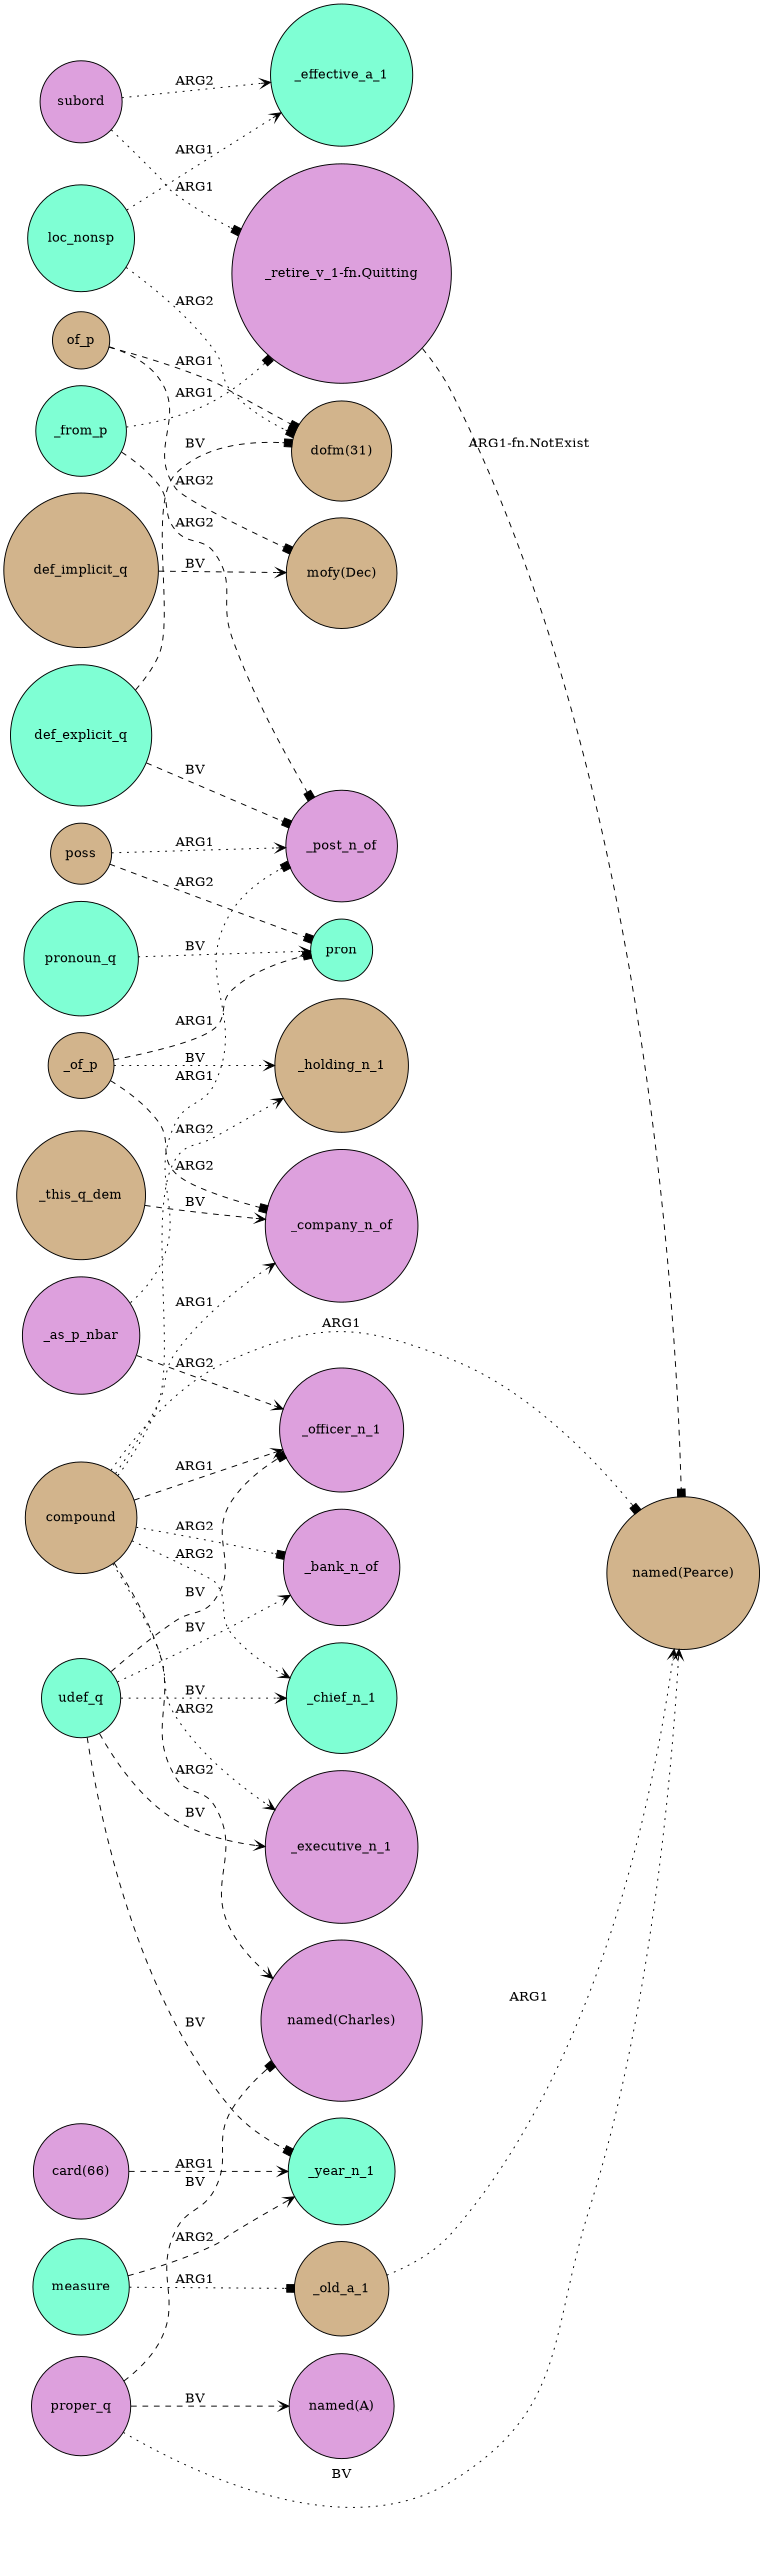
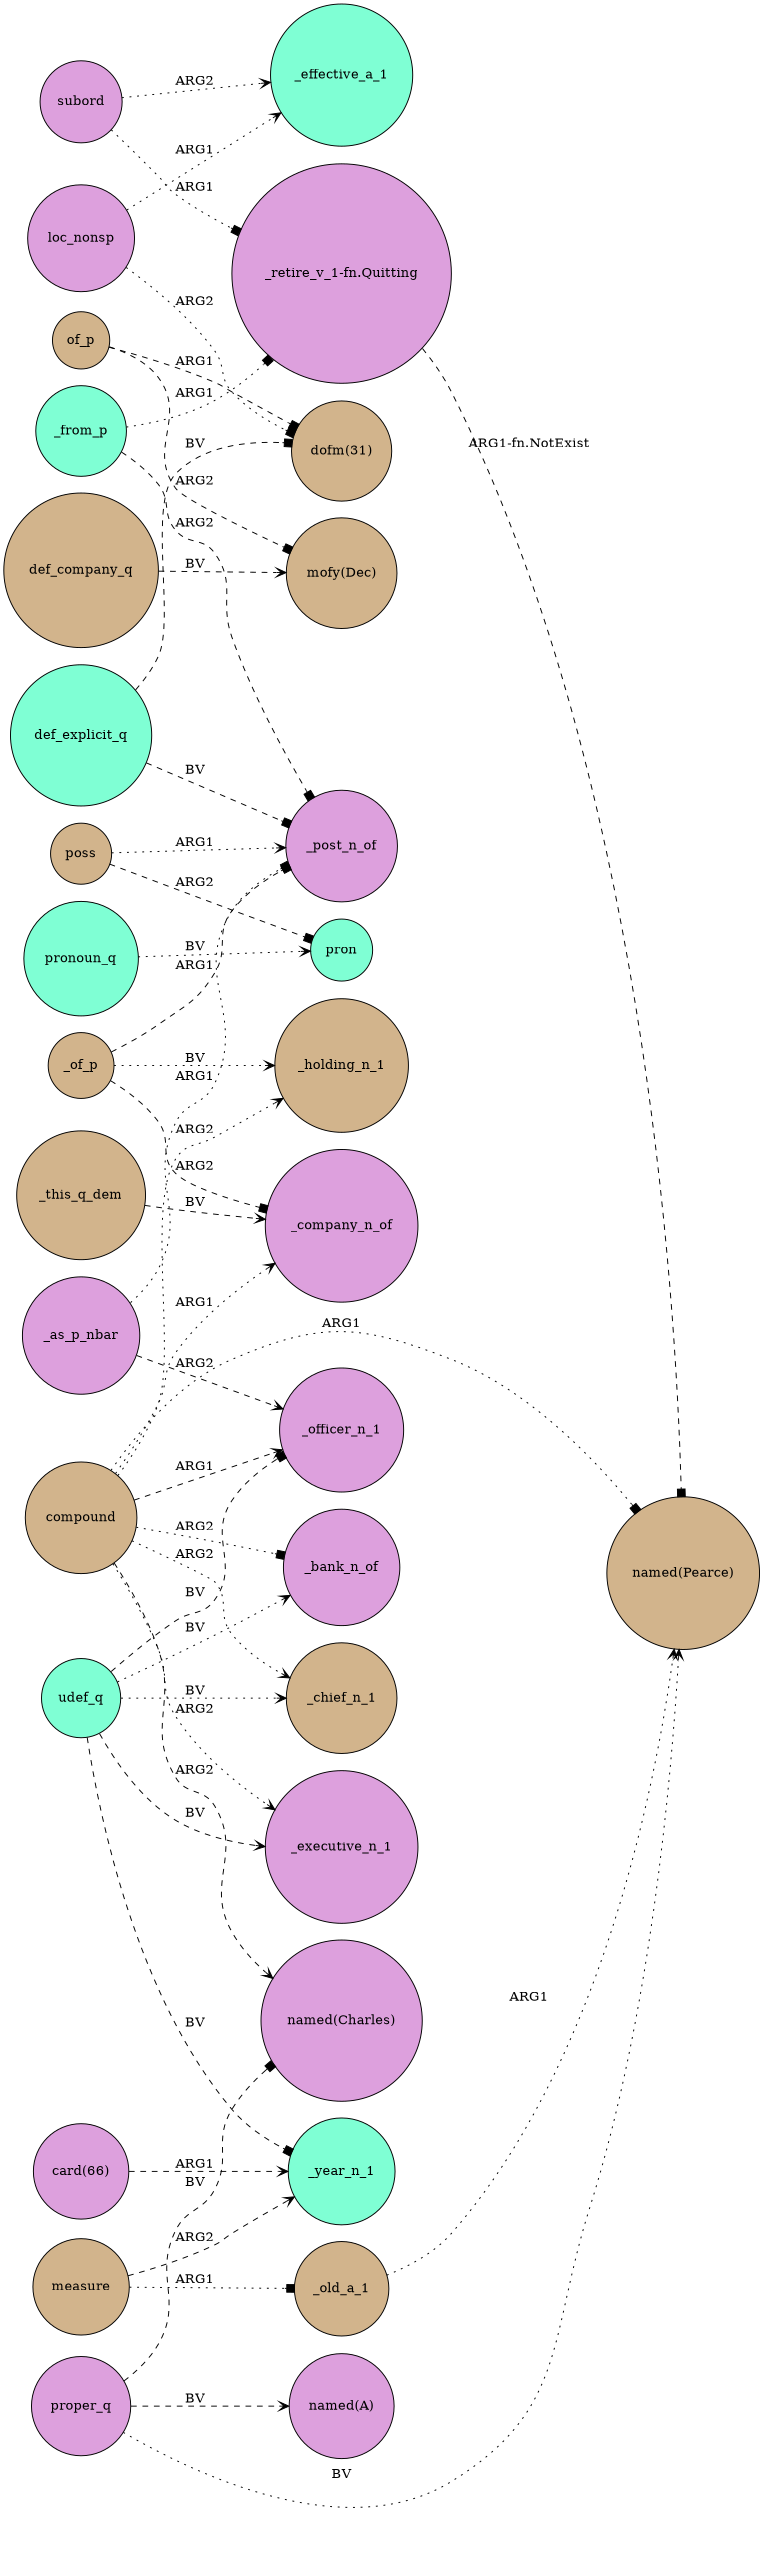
node "loc_nonsp": fillcolor aquamarine -> plum
node "def_implicit_q": label "def_implicit_q" -> "def_company_q"
edge "_of_p" -> "pron": now "_of_p" -> "_post_n_of"
node "_chief_n_1": fillcolor aquamarine -> tan
node "measure": fillcolor aquamarine -> tan
